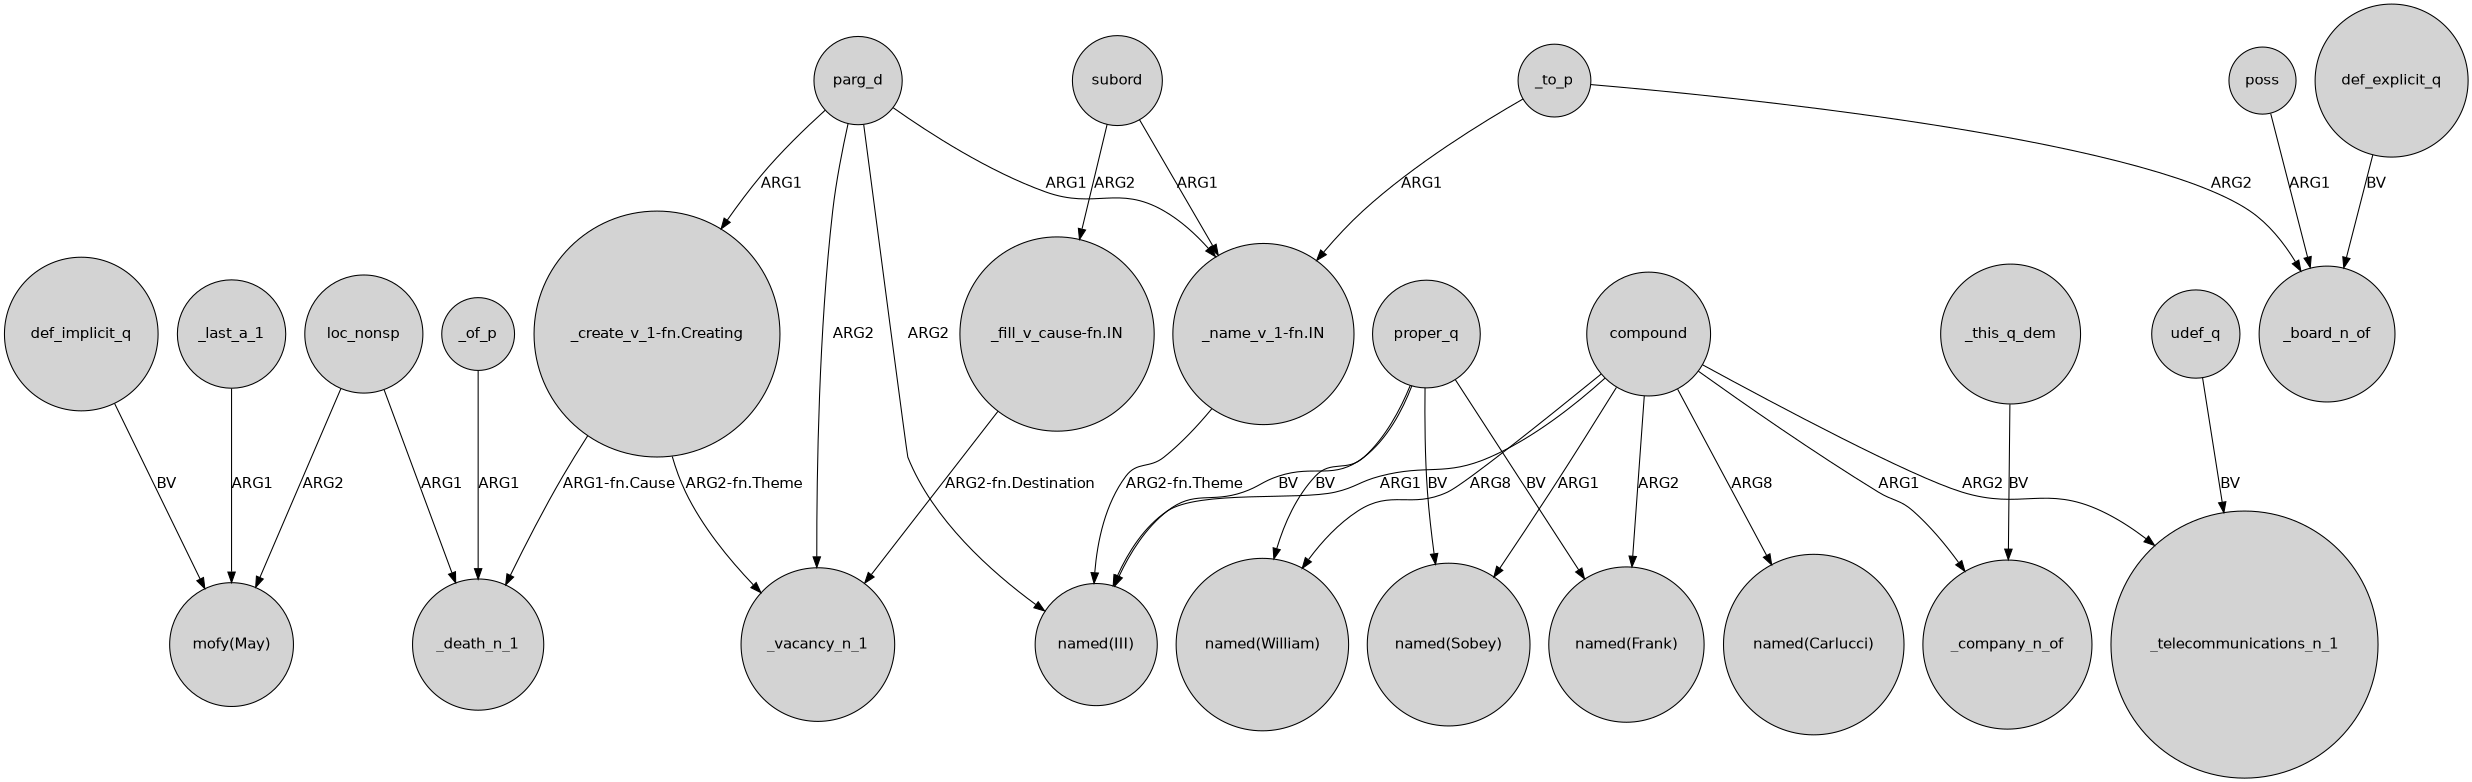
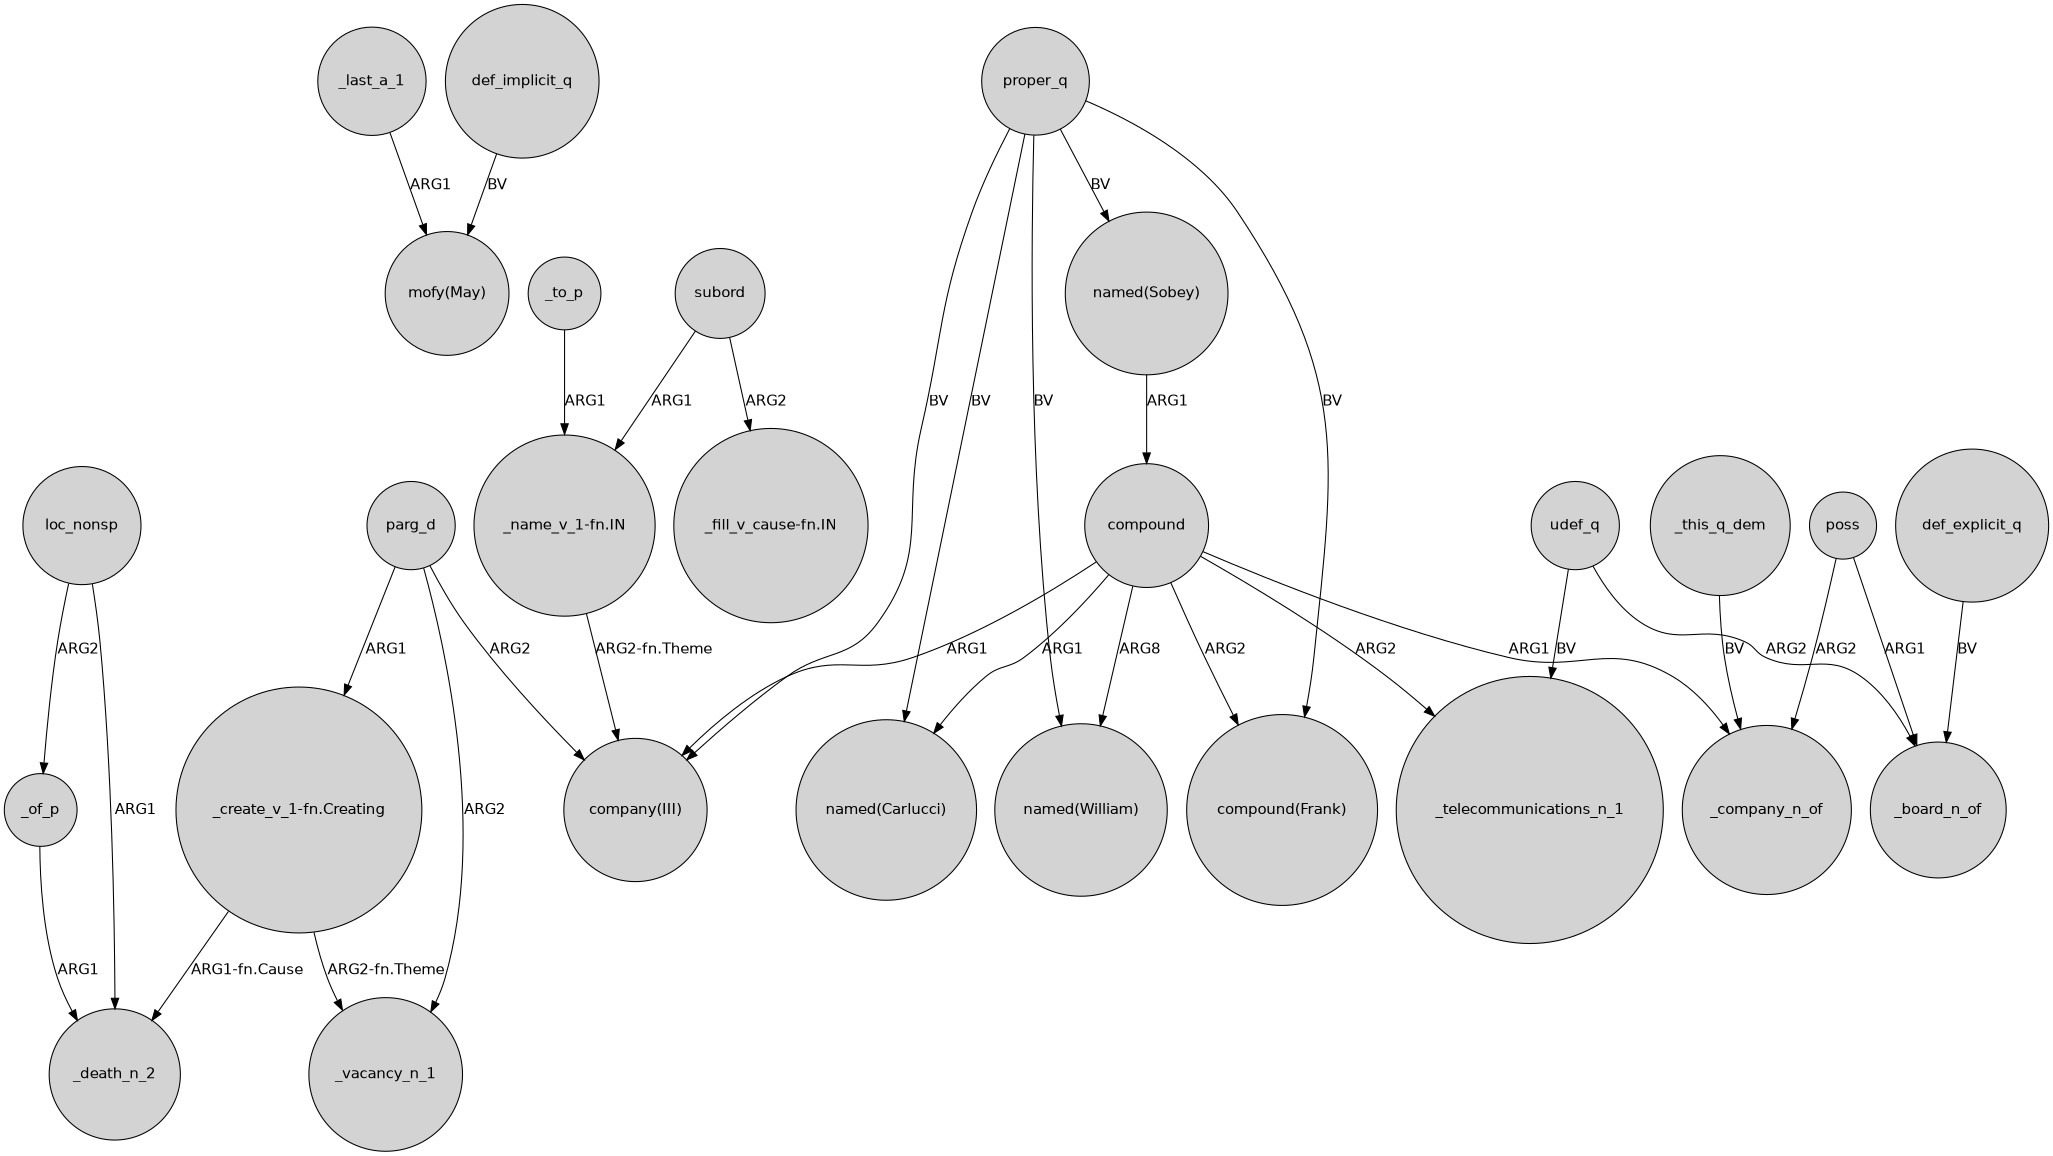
edge "_to_p" -> "_board_n_of": now "udef_q" -> "_board_n_of"
edge "parg_d" -> "_name_v_1-fn.IN": removed, label "ARG1"
edge "proper_q" -> "named(Carlucci)": added, label "BV"
edge "compound" -> "named(Sobey)": reversed
edge "loc_nonsp" -> "mofy(May)": now "loc_nonsp" -> "_of_p"
edge "compound" -> "named(Carlucci)": label "ARG8" -> "ARG1"
edge "_fill_v_cause-fn.IN" -> "_vacancy_n_1": removed, label "ARG2-fn.Destination"
edge "poss" -> "_company_n_of": added, label "ARG2"
node "_death_n_1": label "_death_n_1" -> "_death_n_2"
node "named(III)": label "named(III)" -> "company(III)"
node "named(Frank)": label "named(Frank)" -> "compound(Frank)"
